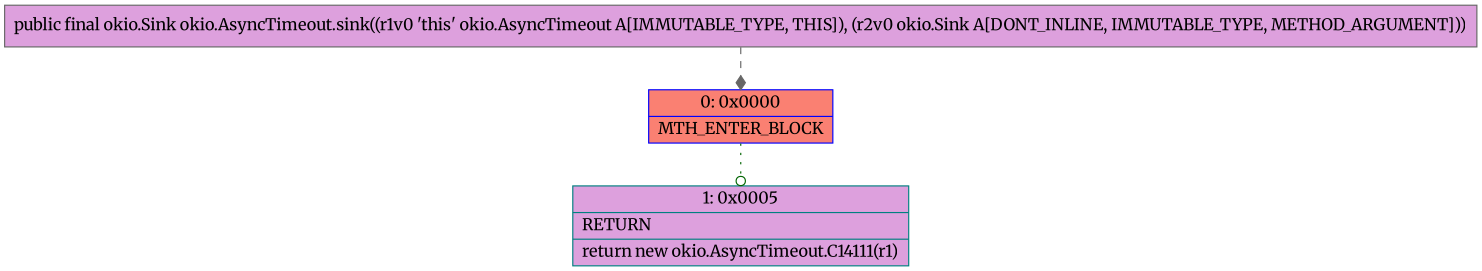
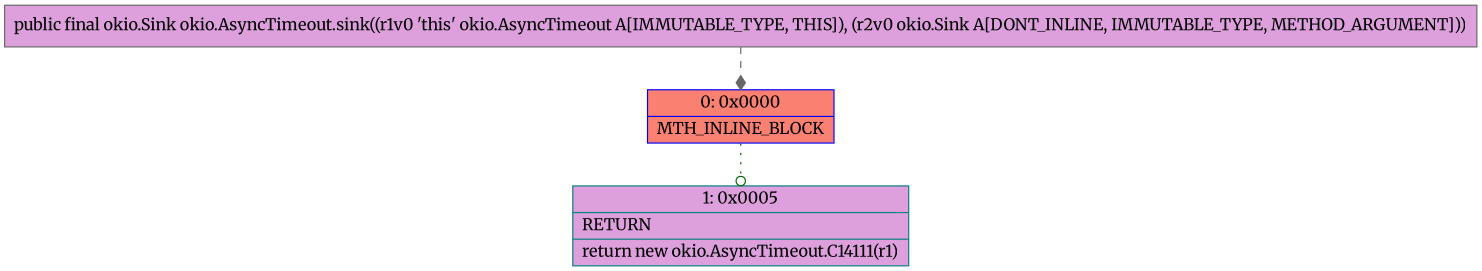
node "0: 0x0000": text "MTH_ENTER_BLOCK" -> "MTH_INLINE_BLOCK"
